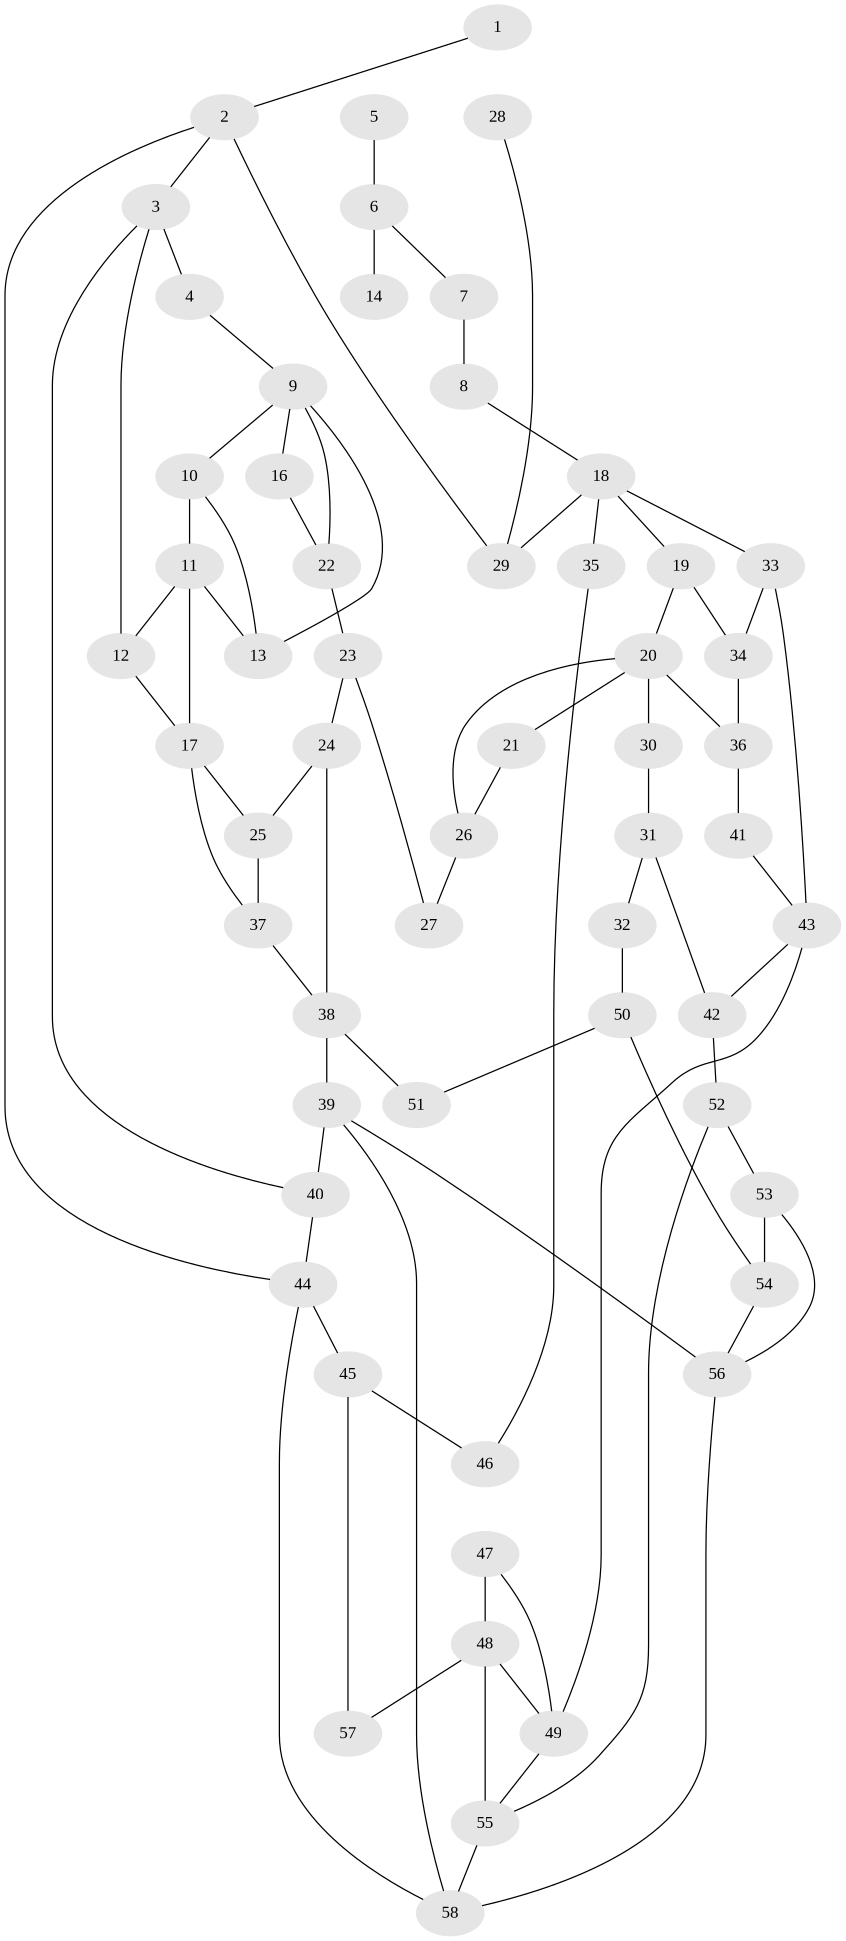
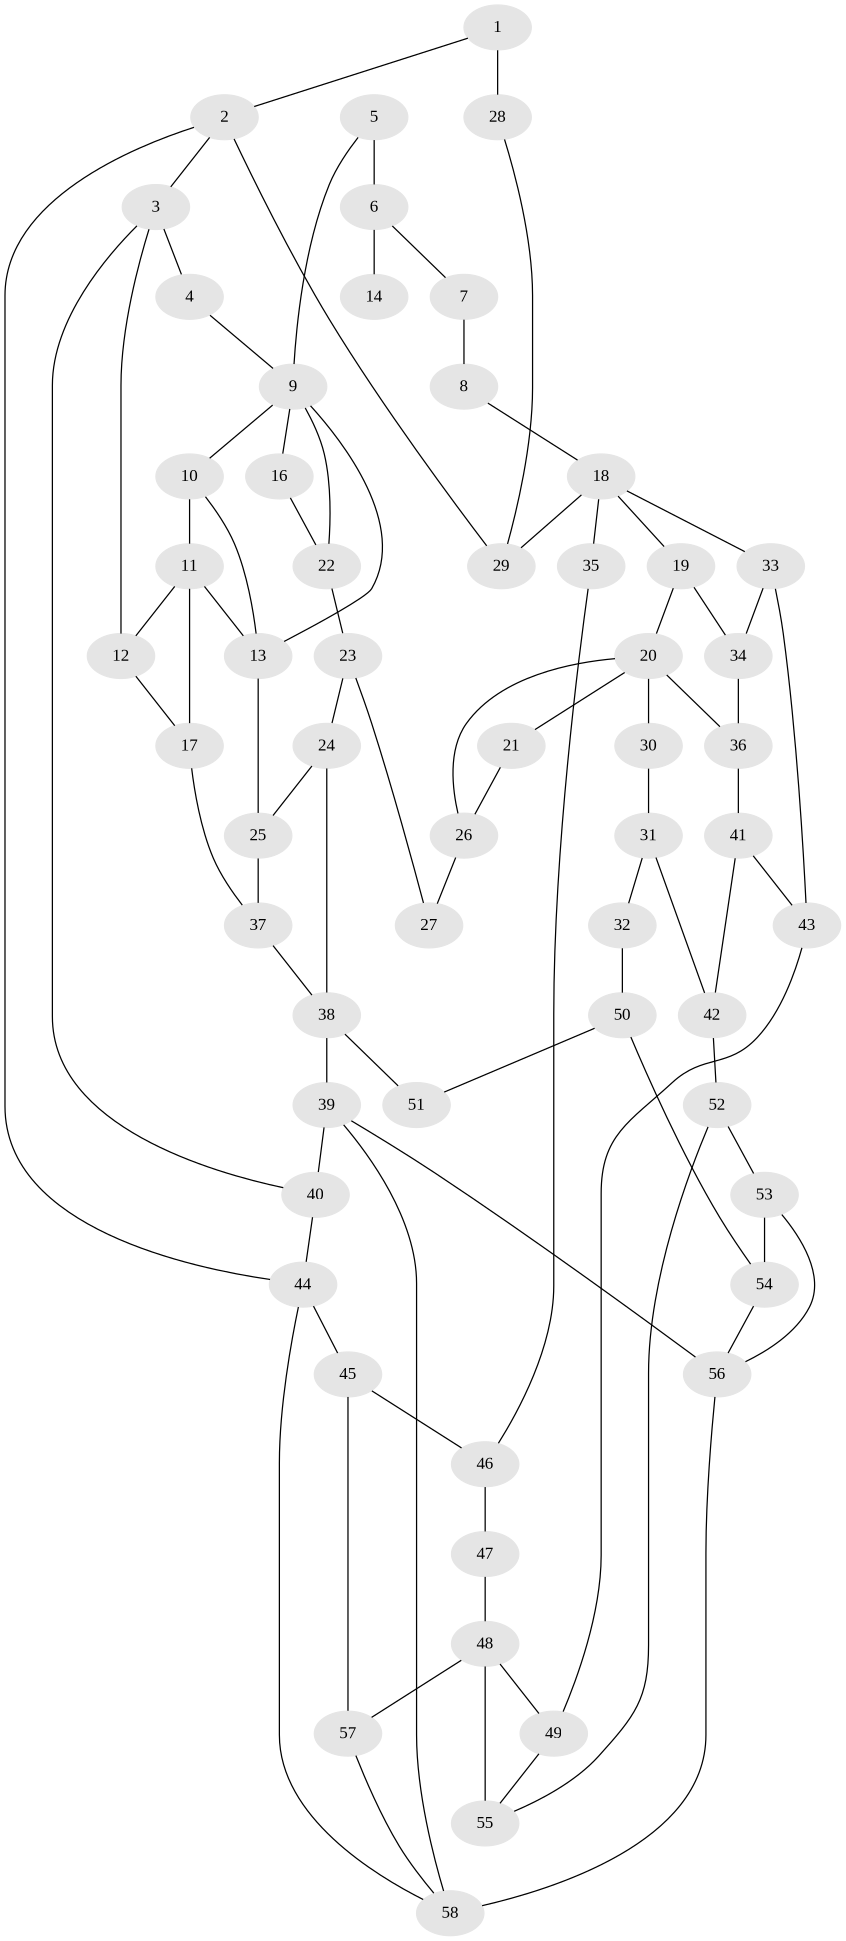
edge "1" -- "28": added
edge "5" -- "9": added
edge "17" -- "25": now "13" -- "25"
edge "43" -- "42": now "41" -- "42"
edge "47" -- "49": now "47" -- "46"
edge "55" -- "58": now "57" -- "58"
